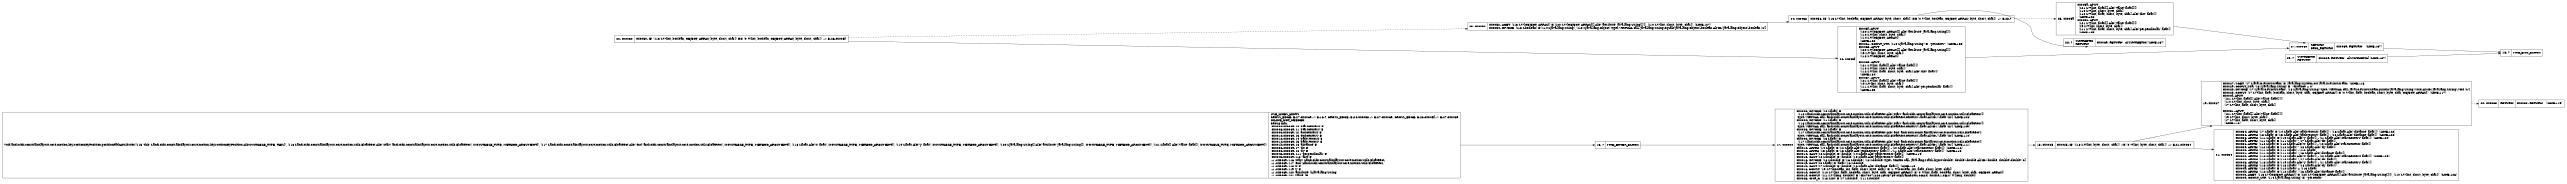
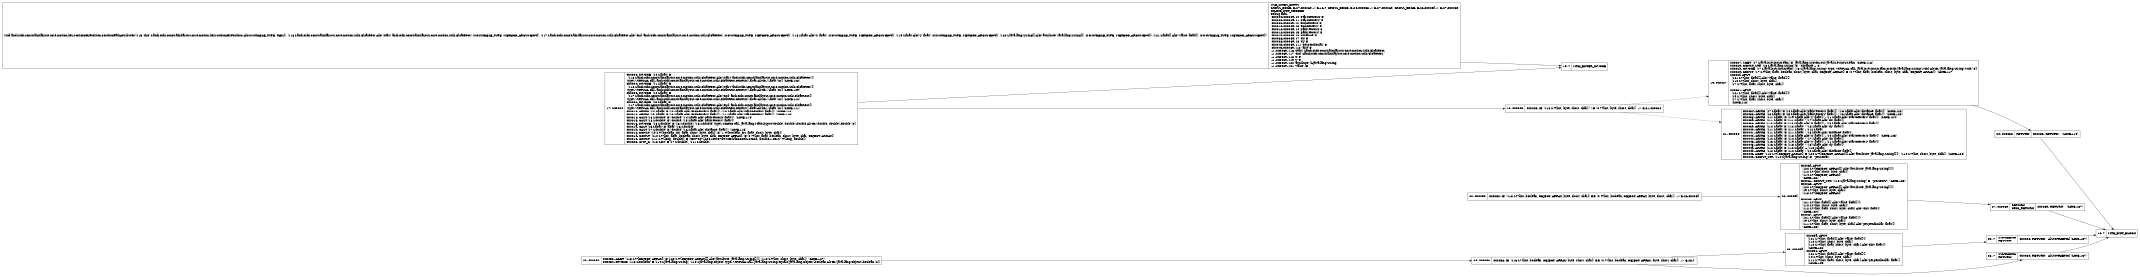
edge "24: 0x0058" -> "25: 0x005a": style dashed -> solid
edge "22: 0x0050" -> "23: 0x0052": removed
edge "25: 0x005a" -> "27: 0x0069": now "25: 0x005a" -> "29: ?"
edge "19: 0x0027" -> "20: 0x0033": style dashed -> solid
edge "18: 0x0025" -> "19: 0x0027": style solid -> dashed
node "15: ?": text "MTH_ENTER_BLOCK" -> "MTH_ENTER_INVOKE"
edge "15: ?" -> "17: 0x0000": reversed
edge "18: 0x0025" -> "21: 0x0034": style solid -> dashed
edge "20: 0x0033" -> "16: ?": added
edge "28: ?" -> "16: ?": added
